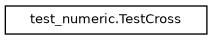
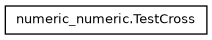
node "test_numeric.TestCross": label "test_numeric.TestCross" -> "numeric_numeric.TestCross"
